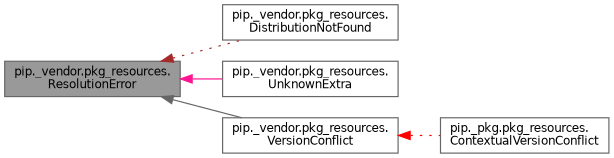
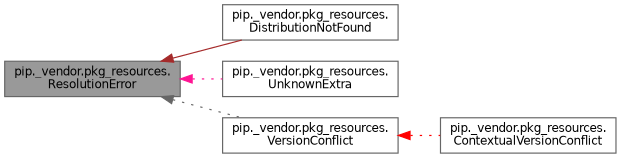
edge "pip._vendor.pkg_resources. DistributionNotFound" -> "pip._vendor.pkg_resources. ResolutionError": style dotted -> solid
edge "pip._vendor.pkg_resources. UnknownExtra" -> "pip._vendor.pkg_resources. ResolutionError": style solid -> dotted
edge "pip._vendor.pkg_resources. VersionConflict" -> "pip._vendor.pkg_resources. ResolutionError": style solid -> dotted
node "pip._pkg.pkg_resources. ContextualVersionConflict": label "pip._pkg.pkg_resources. ContextualVersionConflict" -> "pip._vendor.pkg_resources. ContextualVersionConflict"
